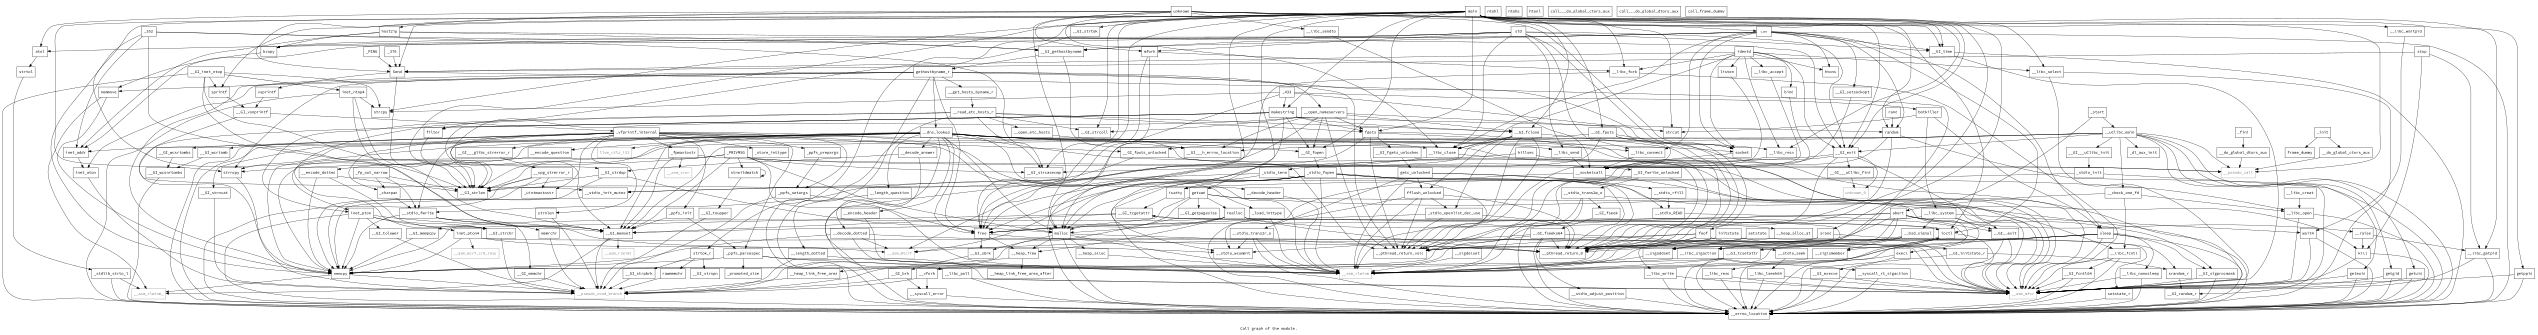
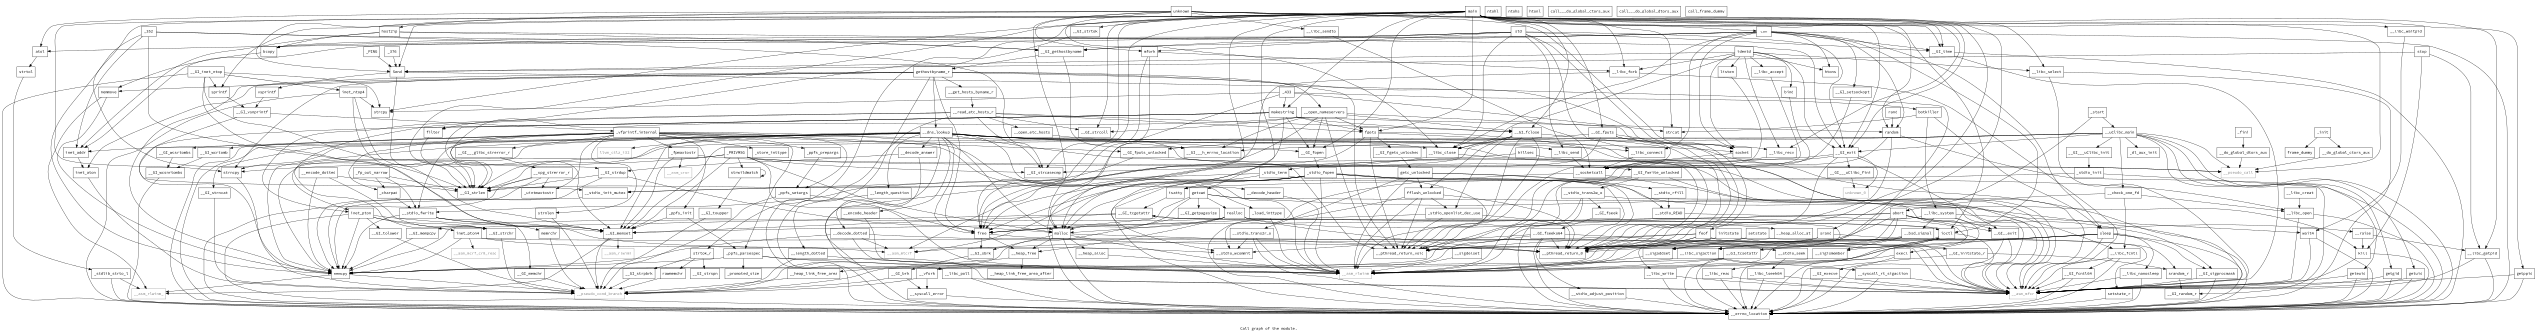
node "__encode_question": removed
